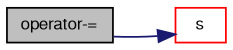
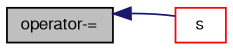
edge "operator-=" -> "s": reversed
